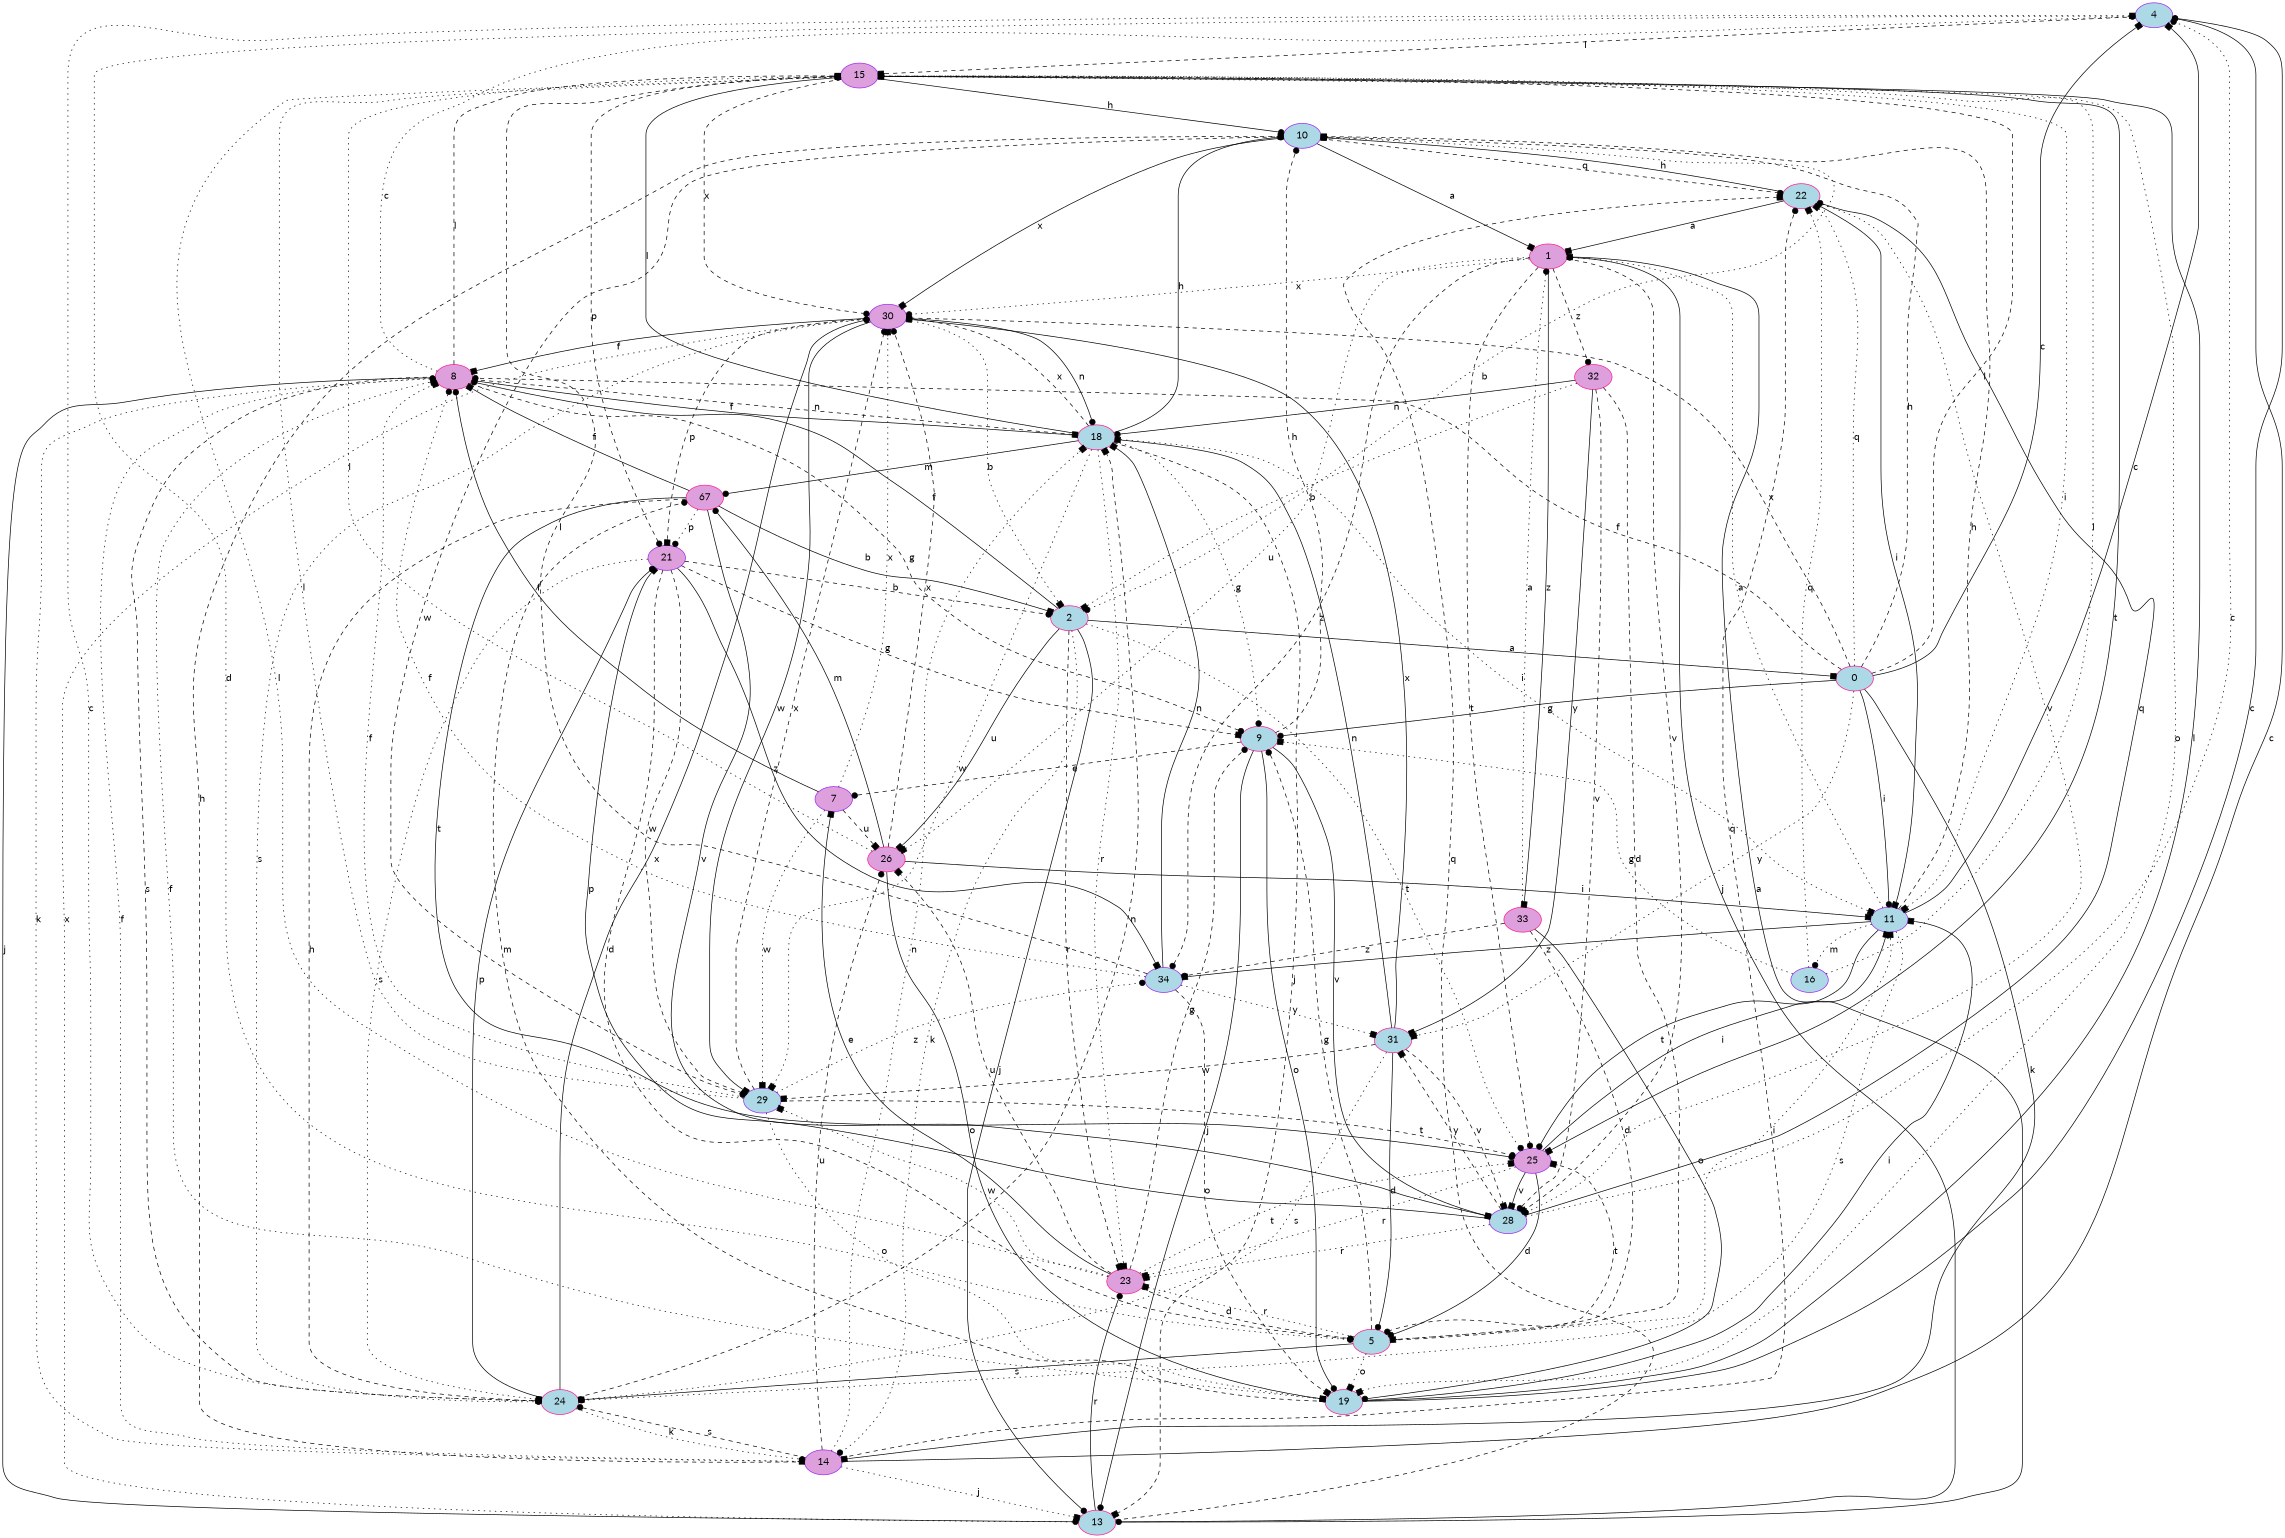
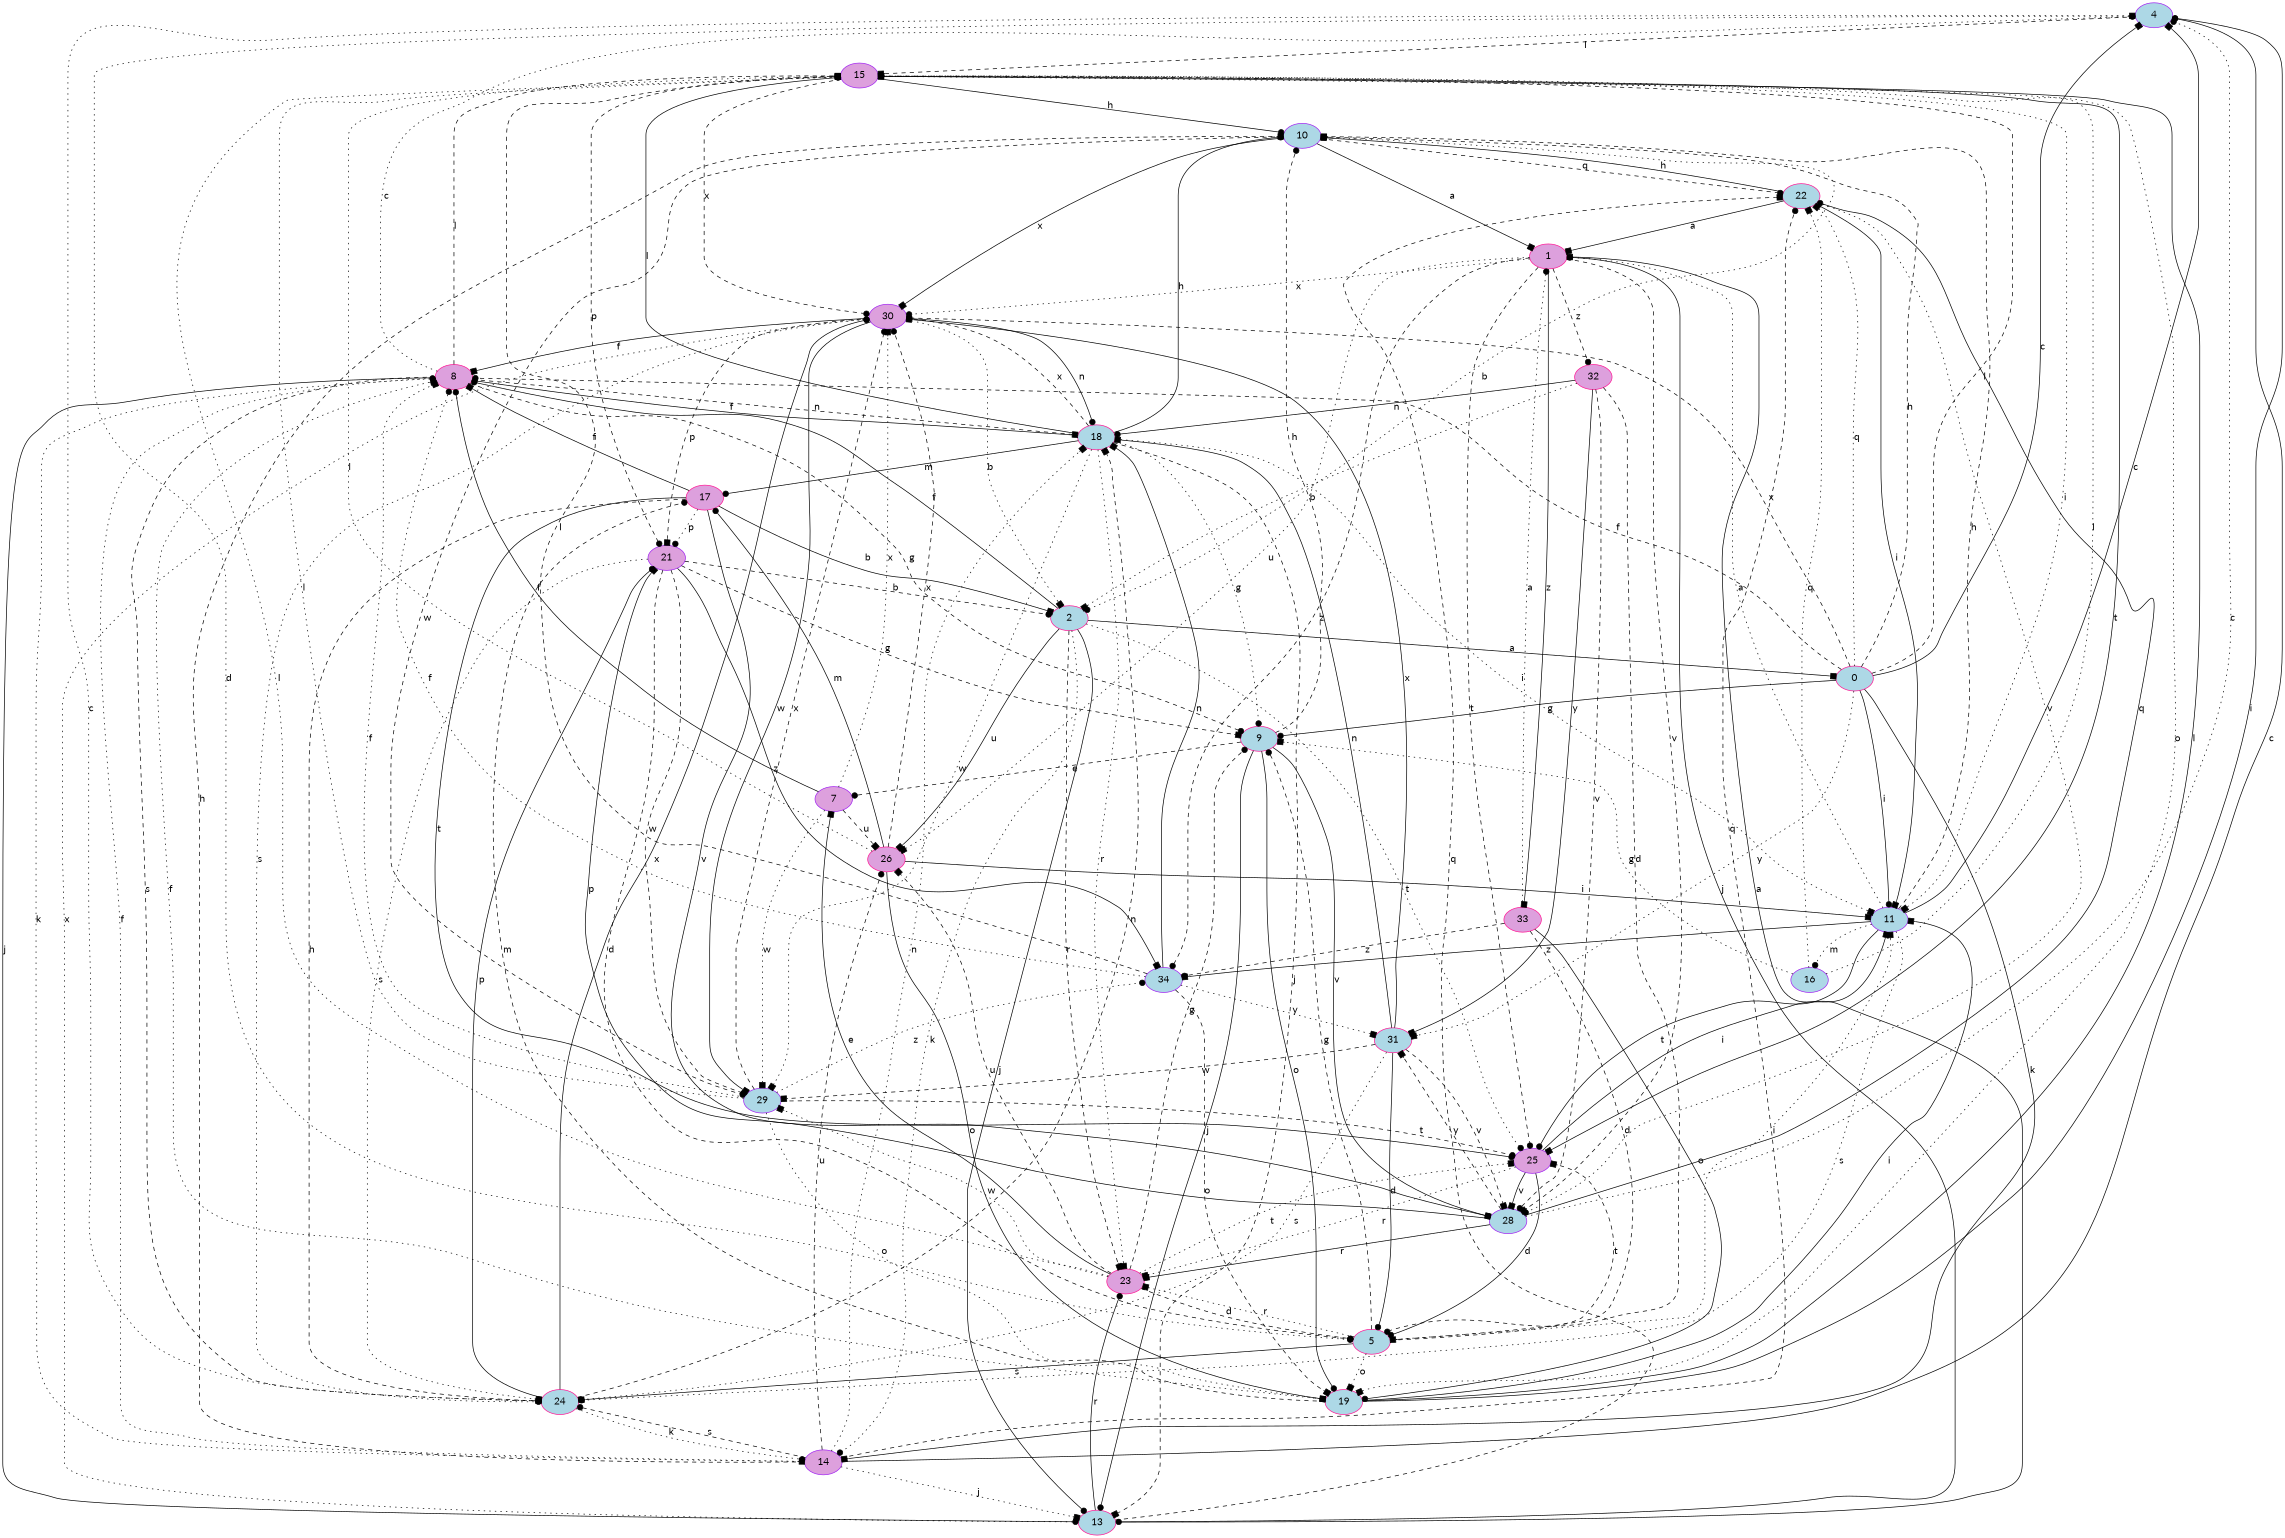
node "67": label "67" -> "17"
edge "19" -> "4": label "c" -> "i"
edge "28" -> "23": style dotted -> solid
